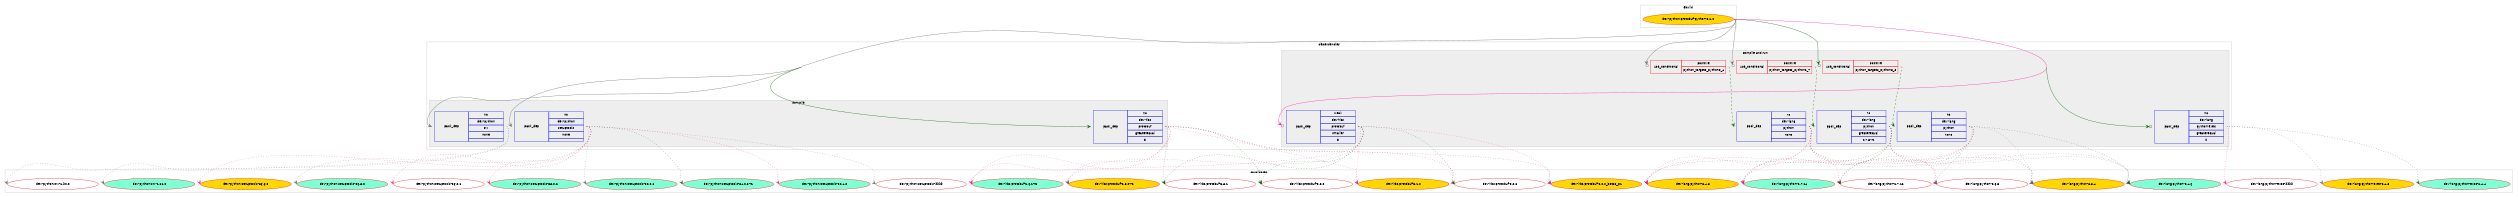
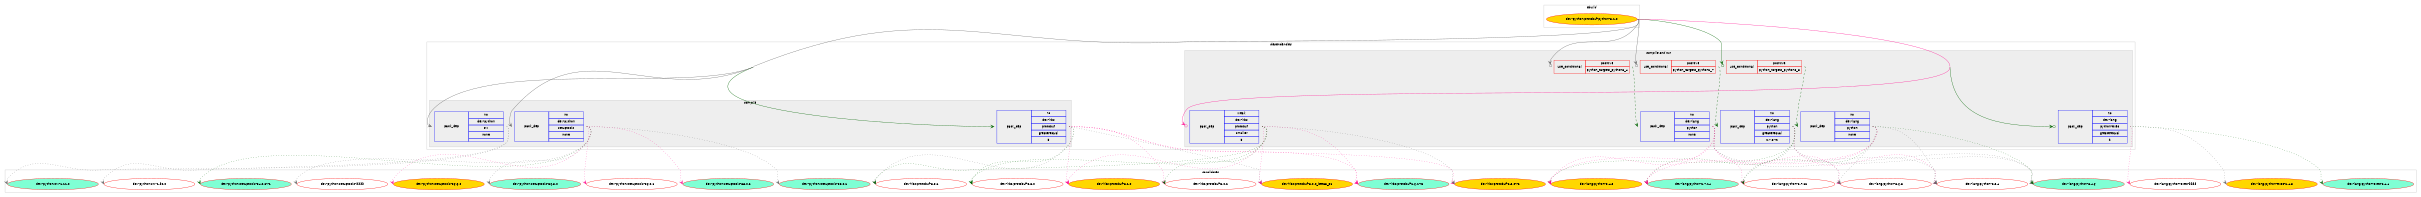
node "dev-python/setuptools-30.4.0": removed
node "dev-lang/python-3.5.4": fillcolor gold -> white
